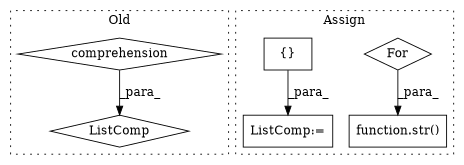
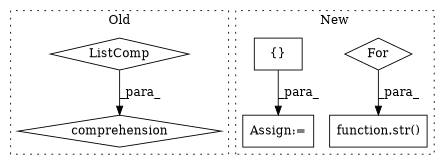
cluster "Assign": label "Assign" -> "New"
edge "comprehension" -> "ListComp": reversed
node "ListComp:=": label "ListComp:=" -> "Assign:="
